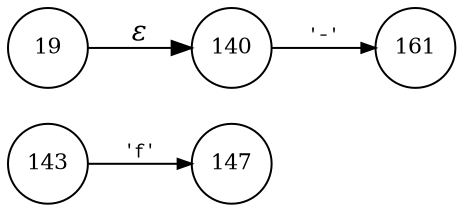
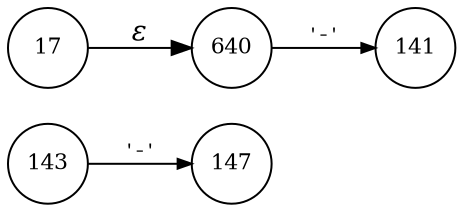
node "19": label "19" -> "17"
node "140": label "140" -> "640"
node "161": label "161" -> "141"
edge "143" -> "147": label "'f'" -> "'-'"
